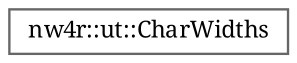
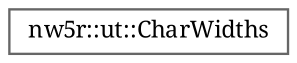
node "nw4r::ut::CharWidths": label "nw4r::ut::CharWidths" -> "nw5r::ut::CharWidths"
